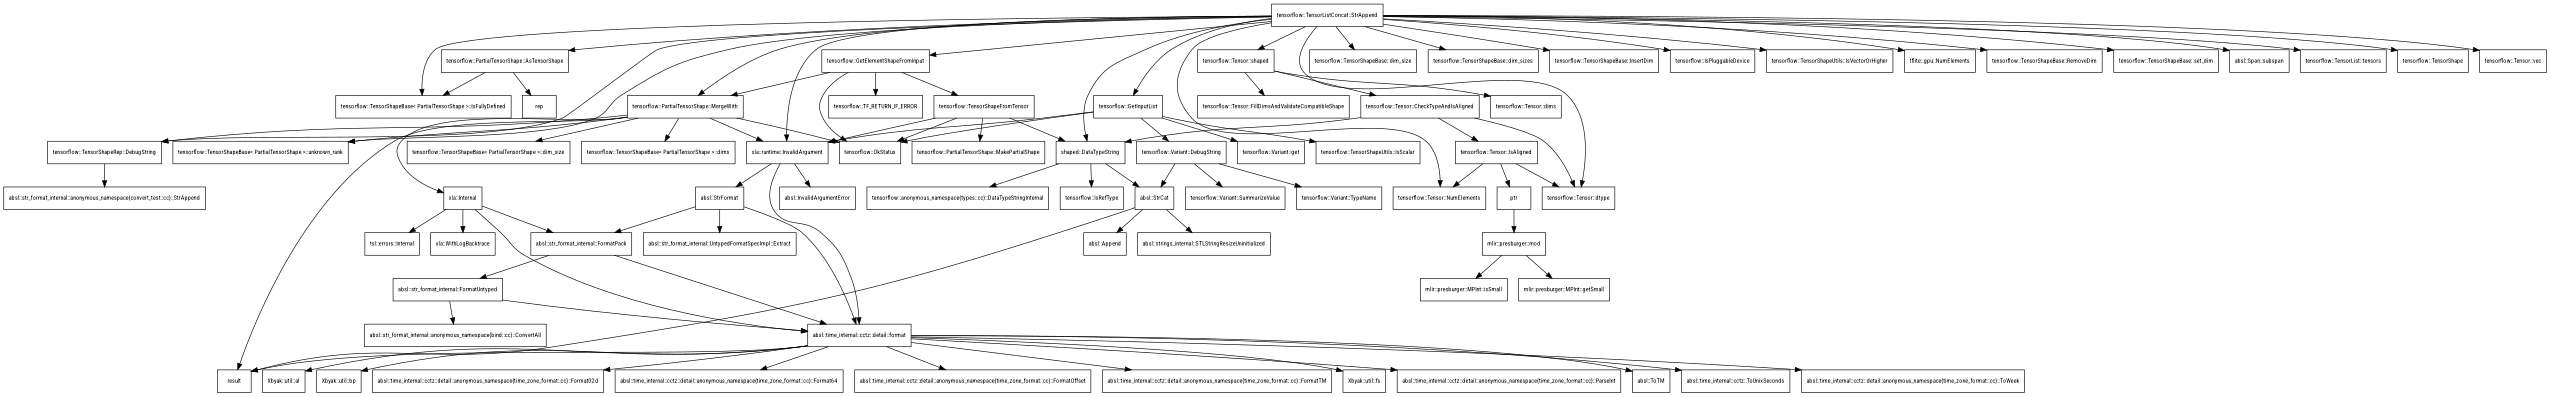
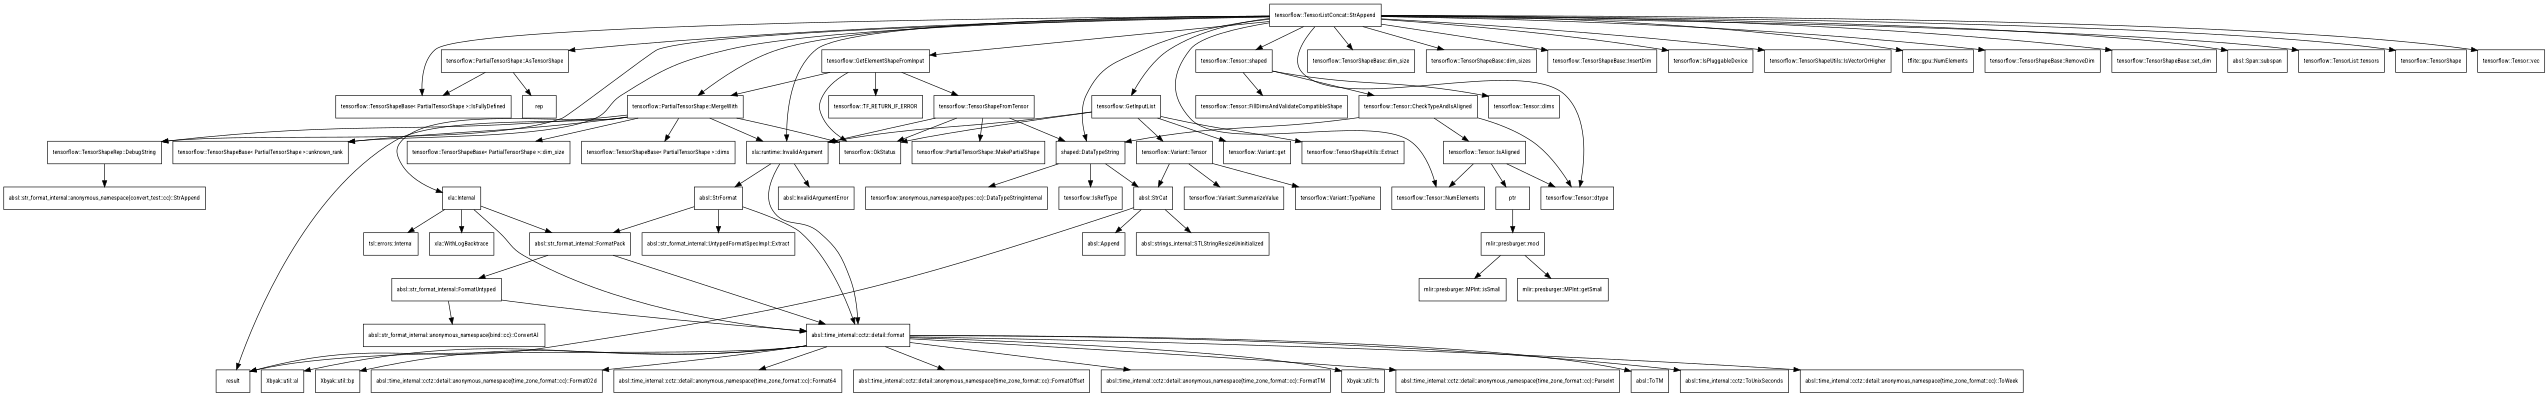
node "tensorflow::Variant::DebugString": label "tensorflow::Variant::DebugString" -> "tensorflow::Variant::Tensor"
node "tensorflow::TensorShapeUtils::IsScalar": label "tensorflow::TensorShapeUtils::IsScalar" -> "tensorflow::TensorShapeUtils::Extract"
